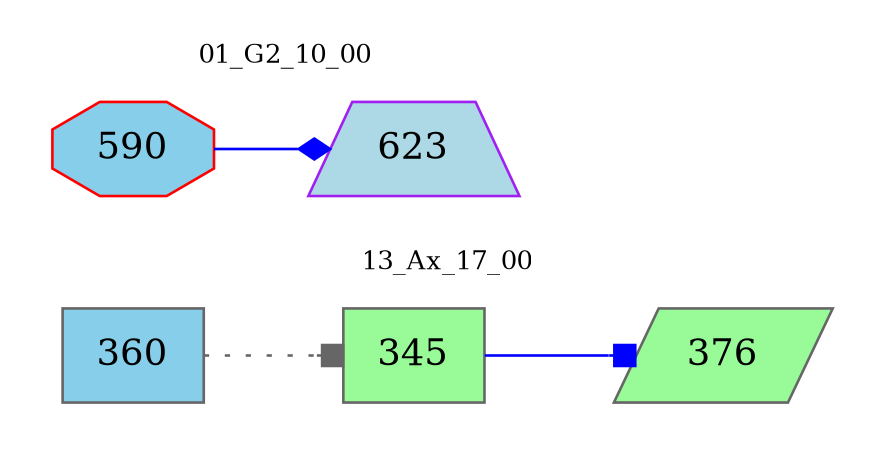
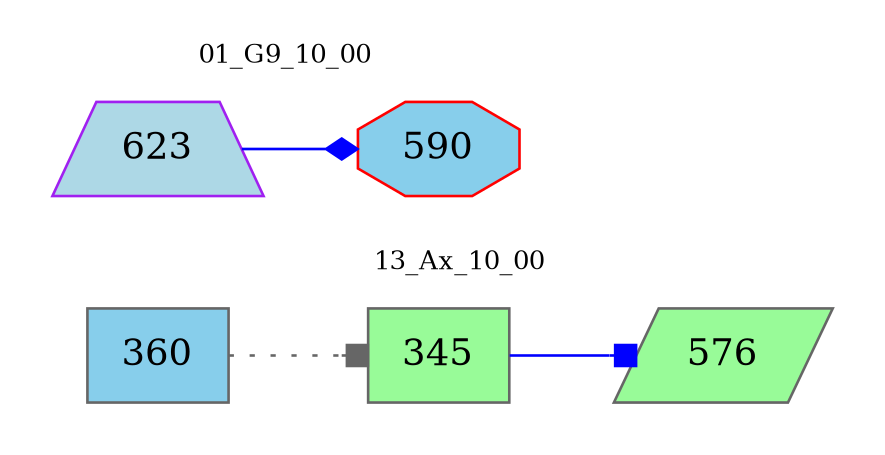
cluster "01_G2_10_00": label "01_G2_10_00" -> "01_G9_10_00"
edge "590" -> "623": reversed
cluster "13_Ax_17_00": label "13_Ax_17_00" -> "13_Ax_10_00"
node "376": label "376" -> "576"
